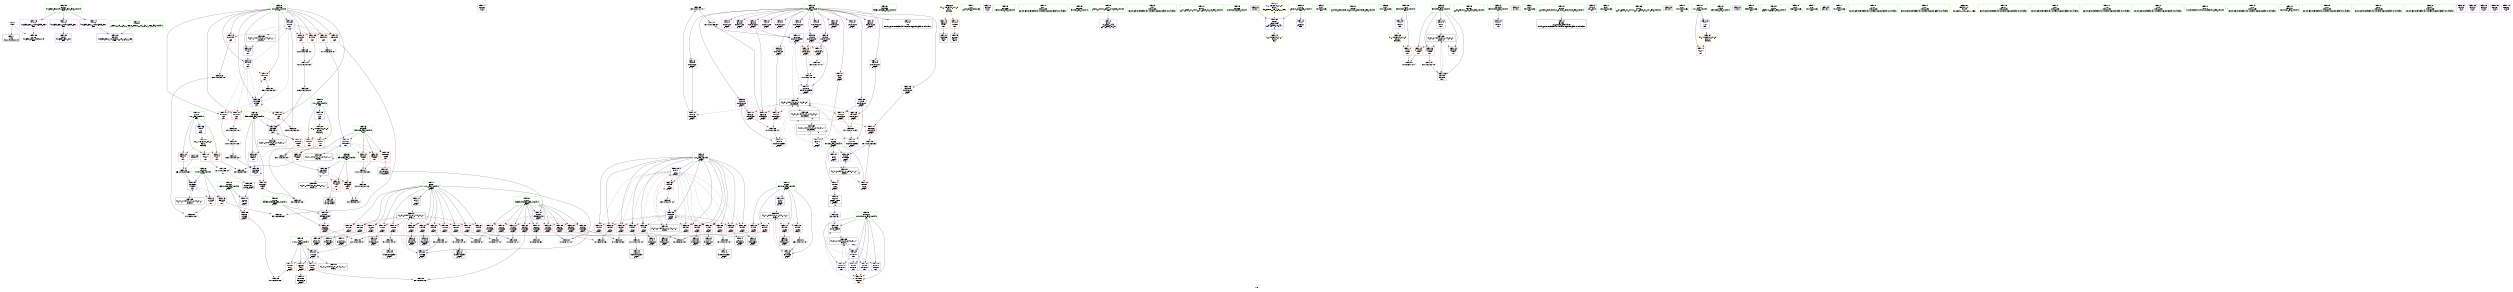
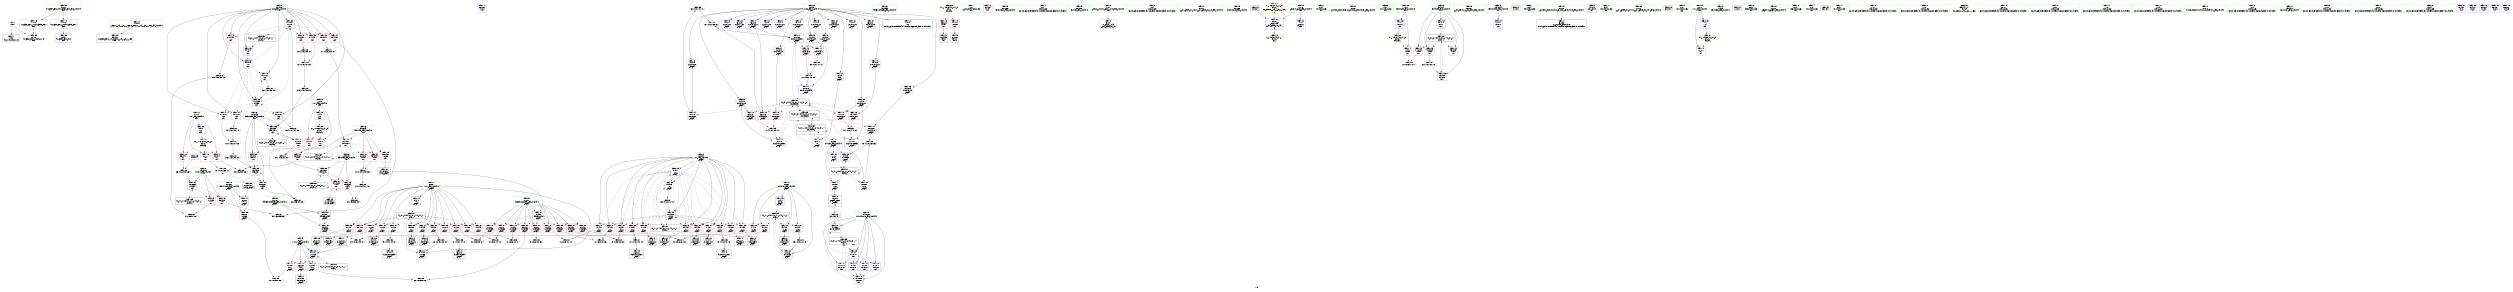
node "NodeID: 114": removed
